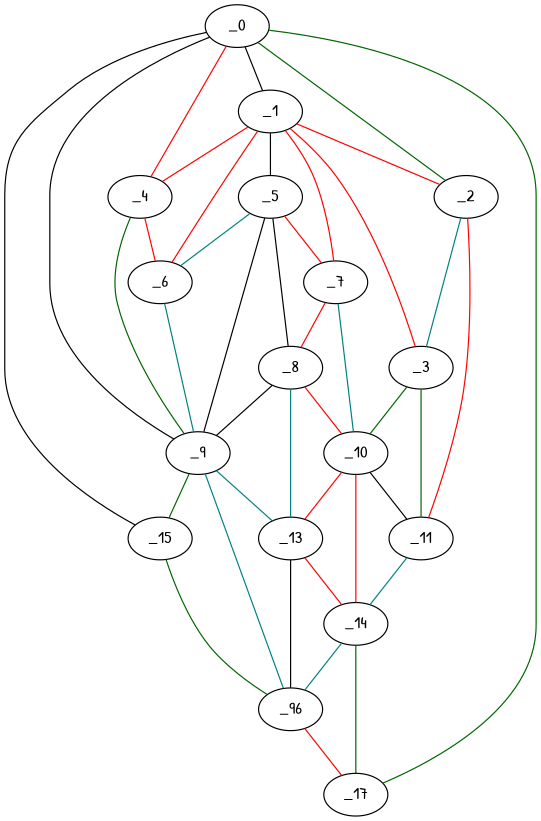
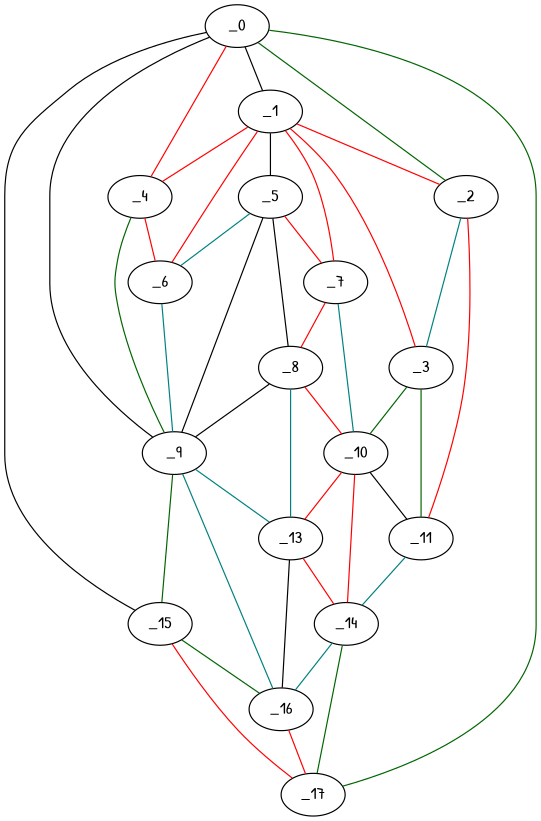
node "_96": label "_96" -> "_16"
edge "_15" -- "_17": added
